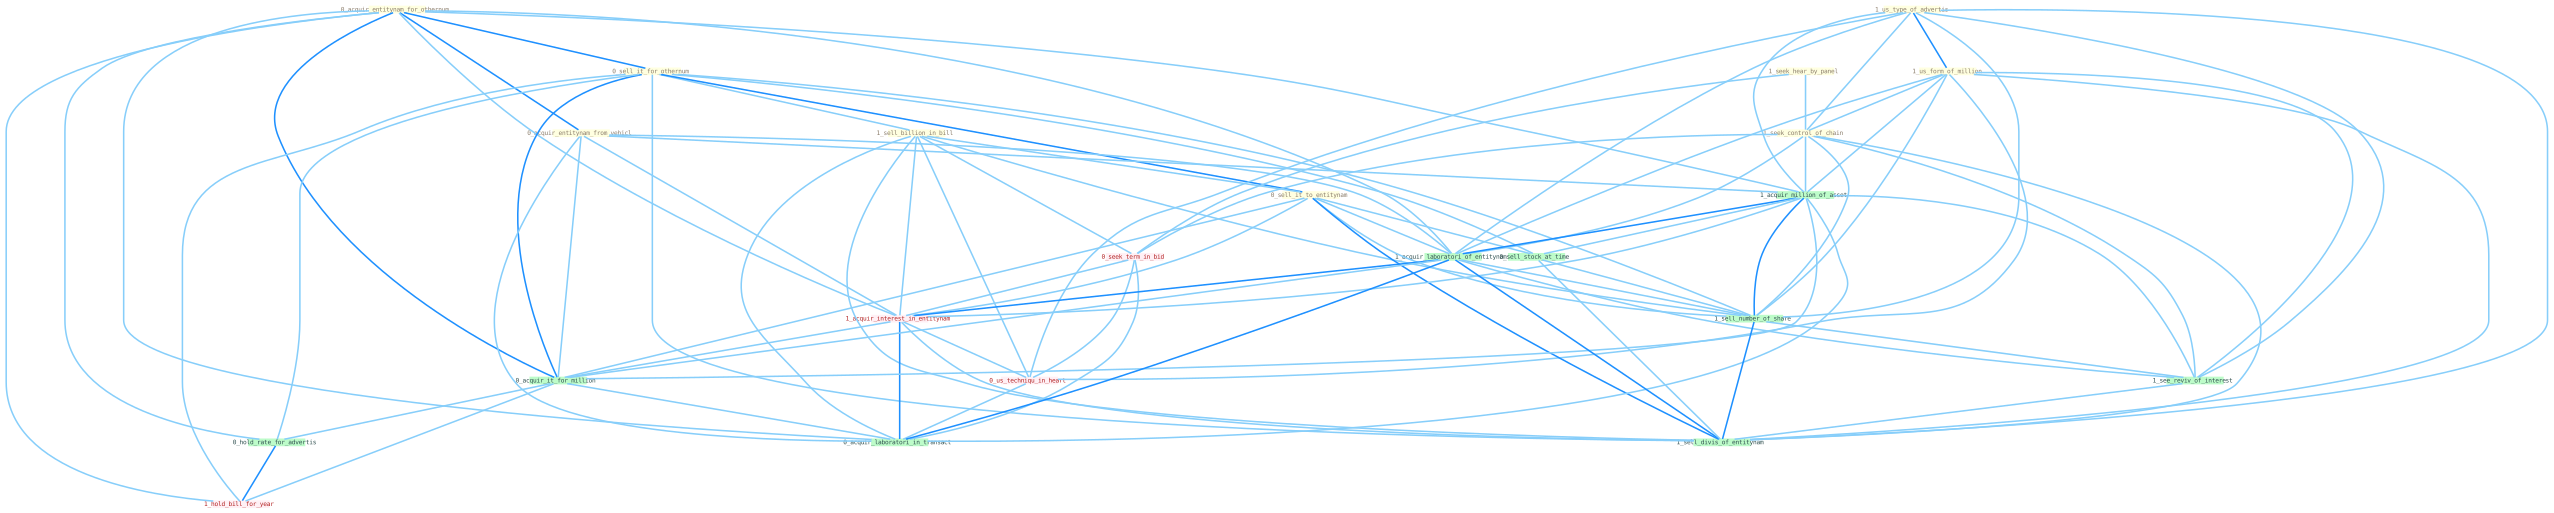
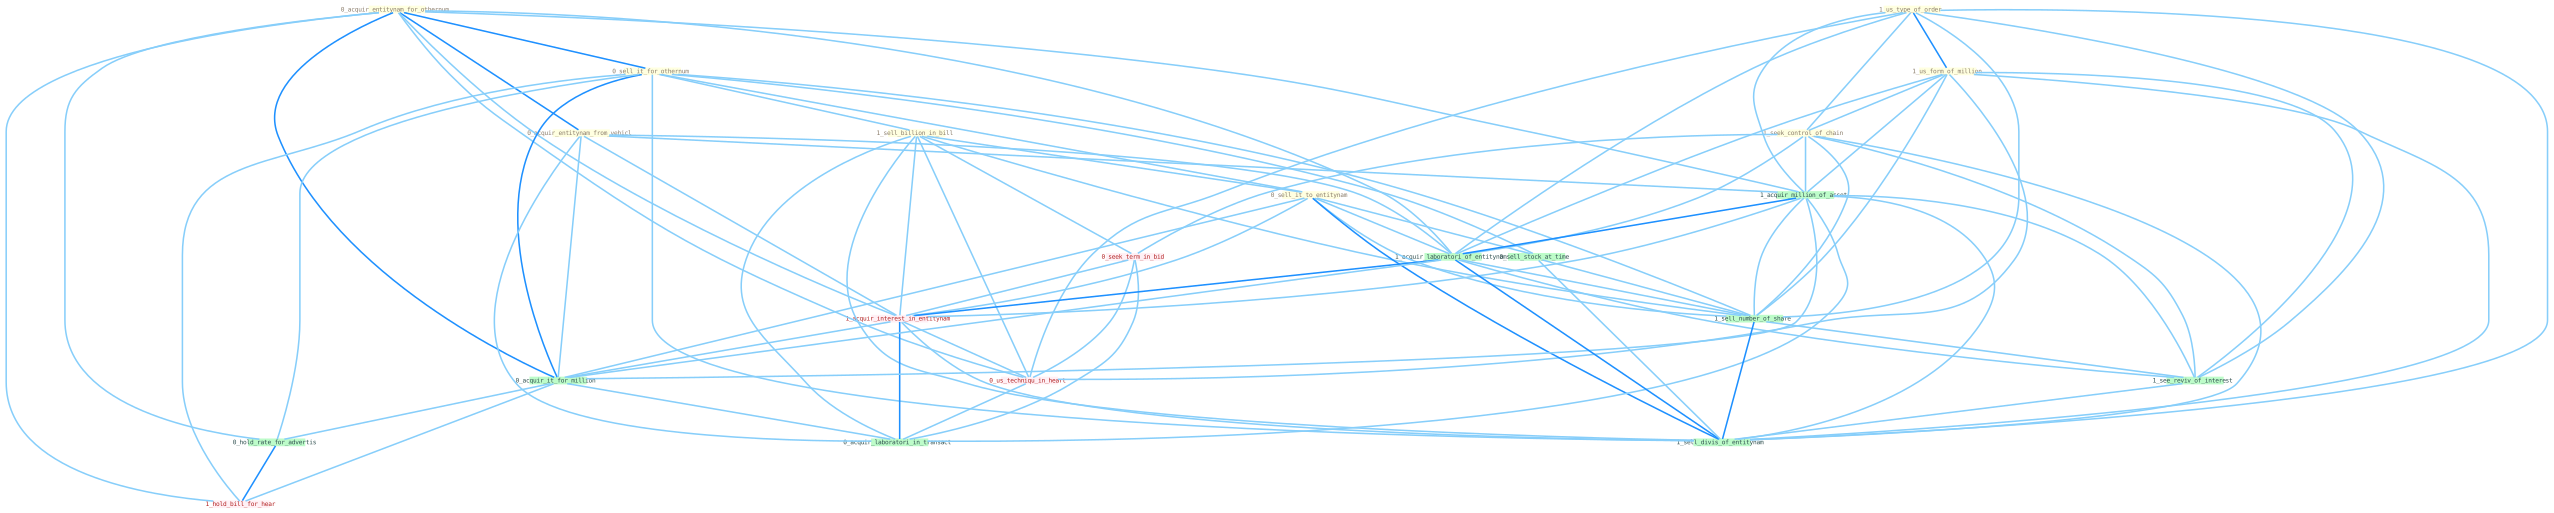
node "1_us_type_of_advertis": label "1_us_type_of_advertis" -> "1_us_type_of_order"
node "1_seek_hear_by_panel": removed
edge "0_sell_it_for_othernum" -- "0_sell_it_to_entitynam": color #1e90ff -> #87cefa
edge "1_acquir_million_of_asset" -- "0_sell_stock_at_time": now "1_acquir_million_of_asset" -- "1_sell_divis_of_entitynam"
edge "1_acquir_million_of_asset" -- "1_sell_number_of_share": color #1e90ff -> #87cefa
edge "1_acquir_laboratori_of_entitynam" -- "0_acquir_laboratori_in_transact": removed
edge "0_acquir_entitynam_for_othernum" -- "0_acquir_laboratori_in_transact": now "0_acquir_entitynam_for_othernum" -- "0_us_techniqu_in_heart"
node "1_hold_bill_for_year": label "1_hold_bill_for_year" -> "1_hold_bill_for_hear"
